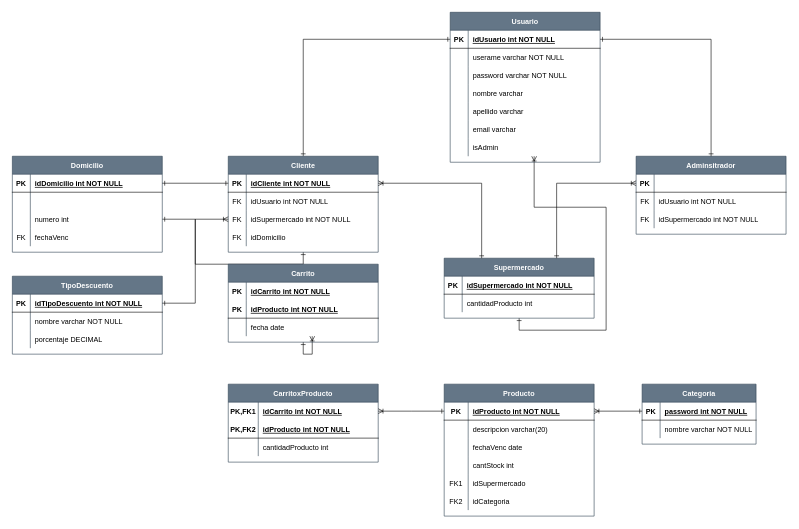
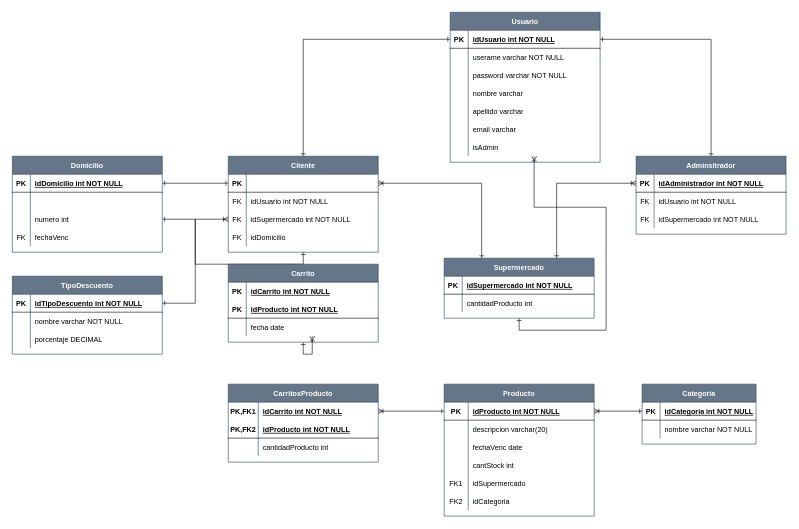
node "idCliente int NOT NULL": removed
node "idAdministrador int NOT NULL": added
node "password int NOT NULL": label "password int NOT NULL" -> "idCategoria int NOT NULL"
